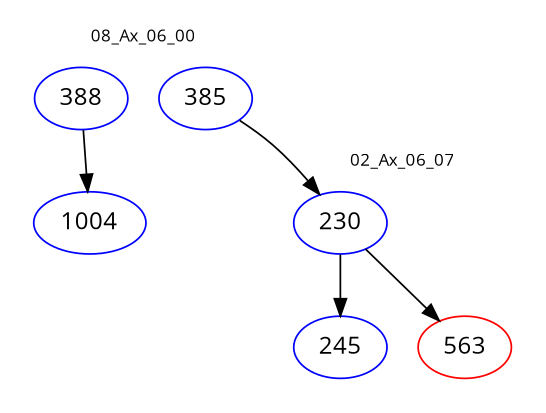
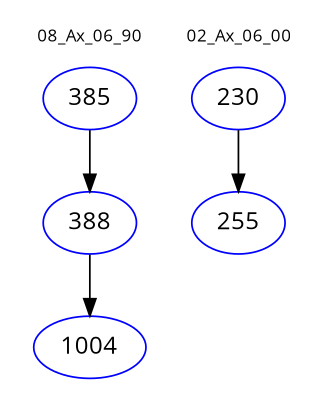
cluster "08_Ax_06_00": label "08_Ax_06_00" -> "08_Ax_06_90"
edge "385" -> "230": now "385" -> "388"
cluster "02_Ax_06_07": label "02_Ax_06_07" -> "02_Ax_06_00"
node "245": label "245" -> "255"
node "563": removed
